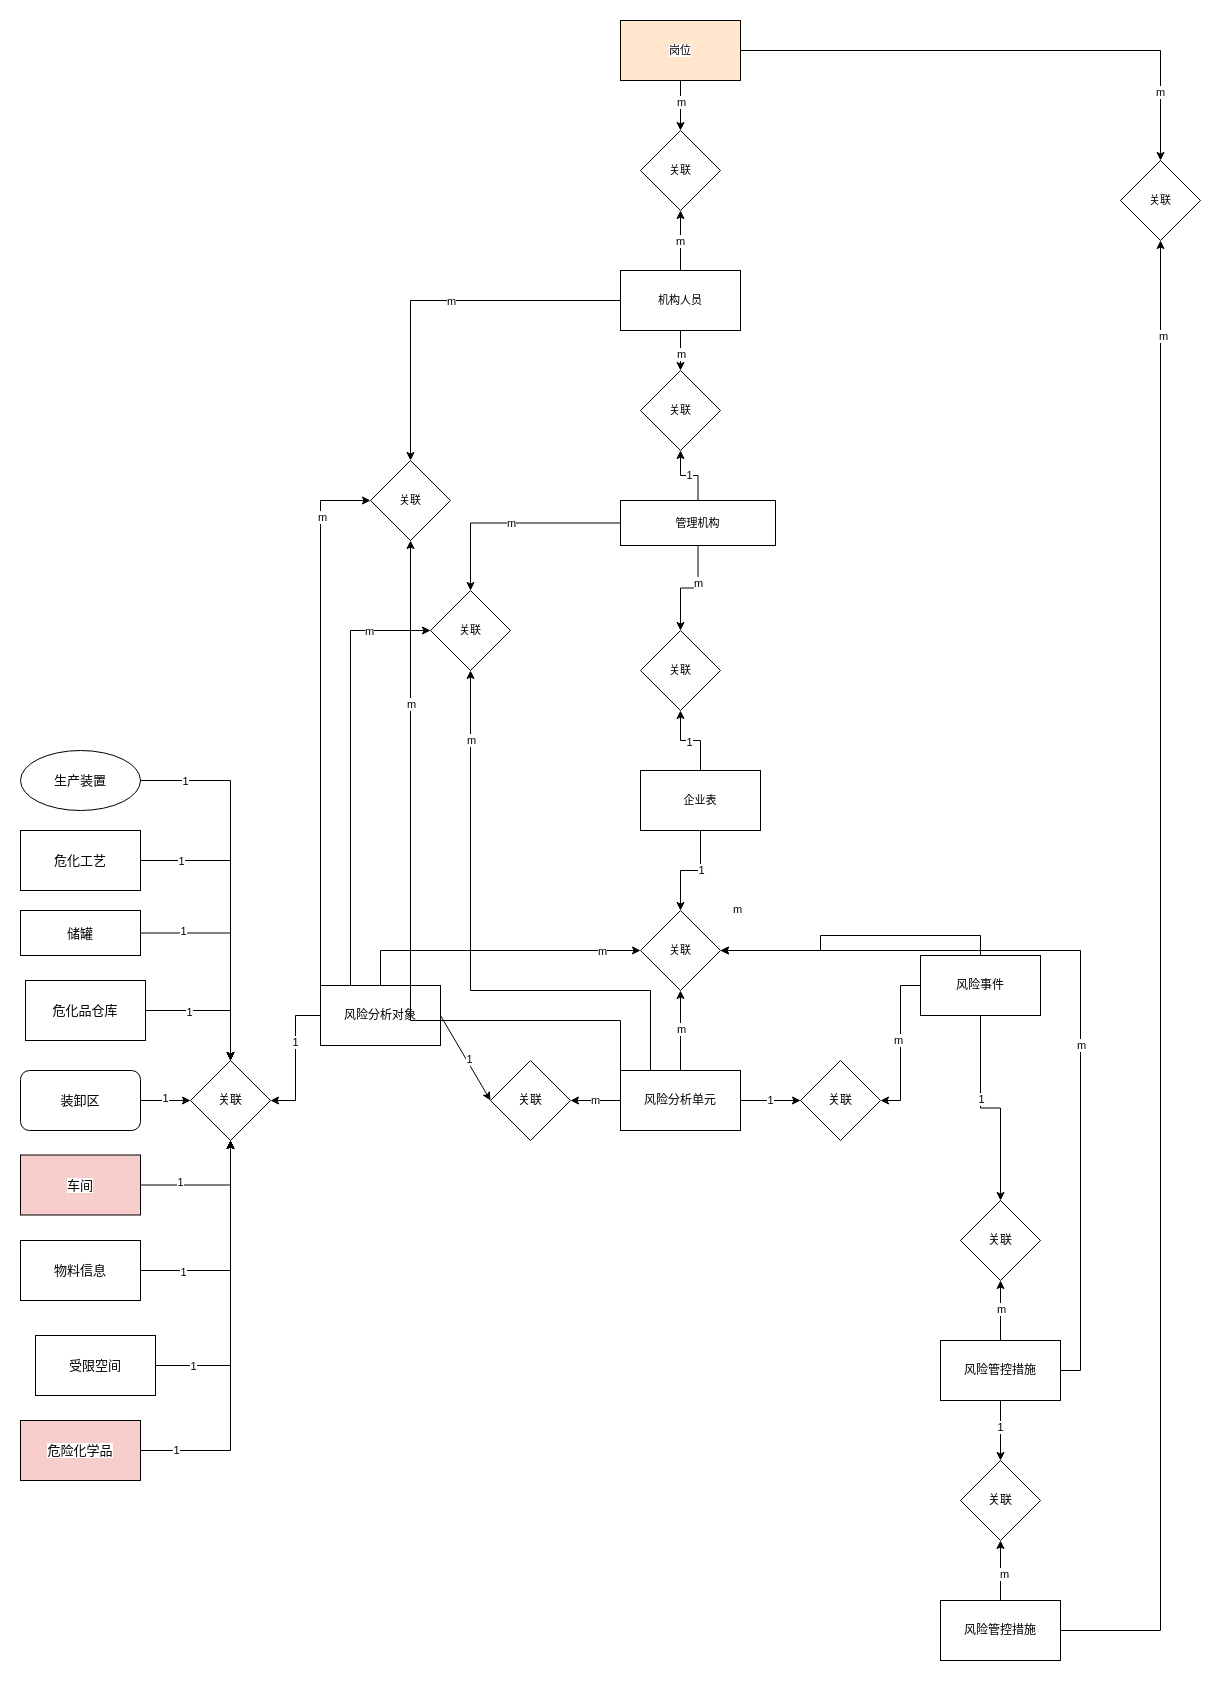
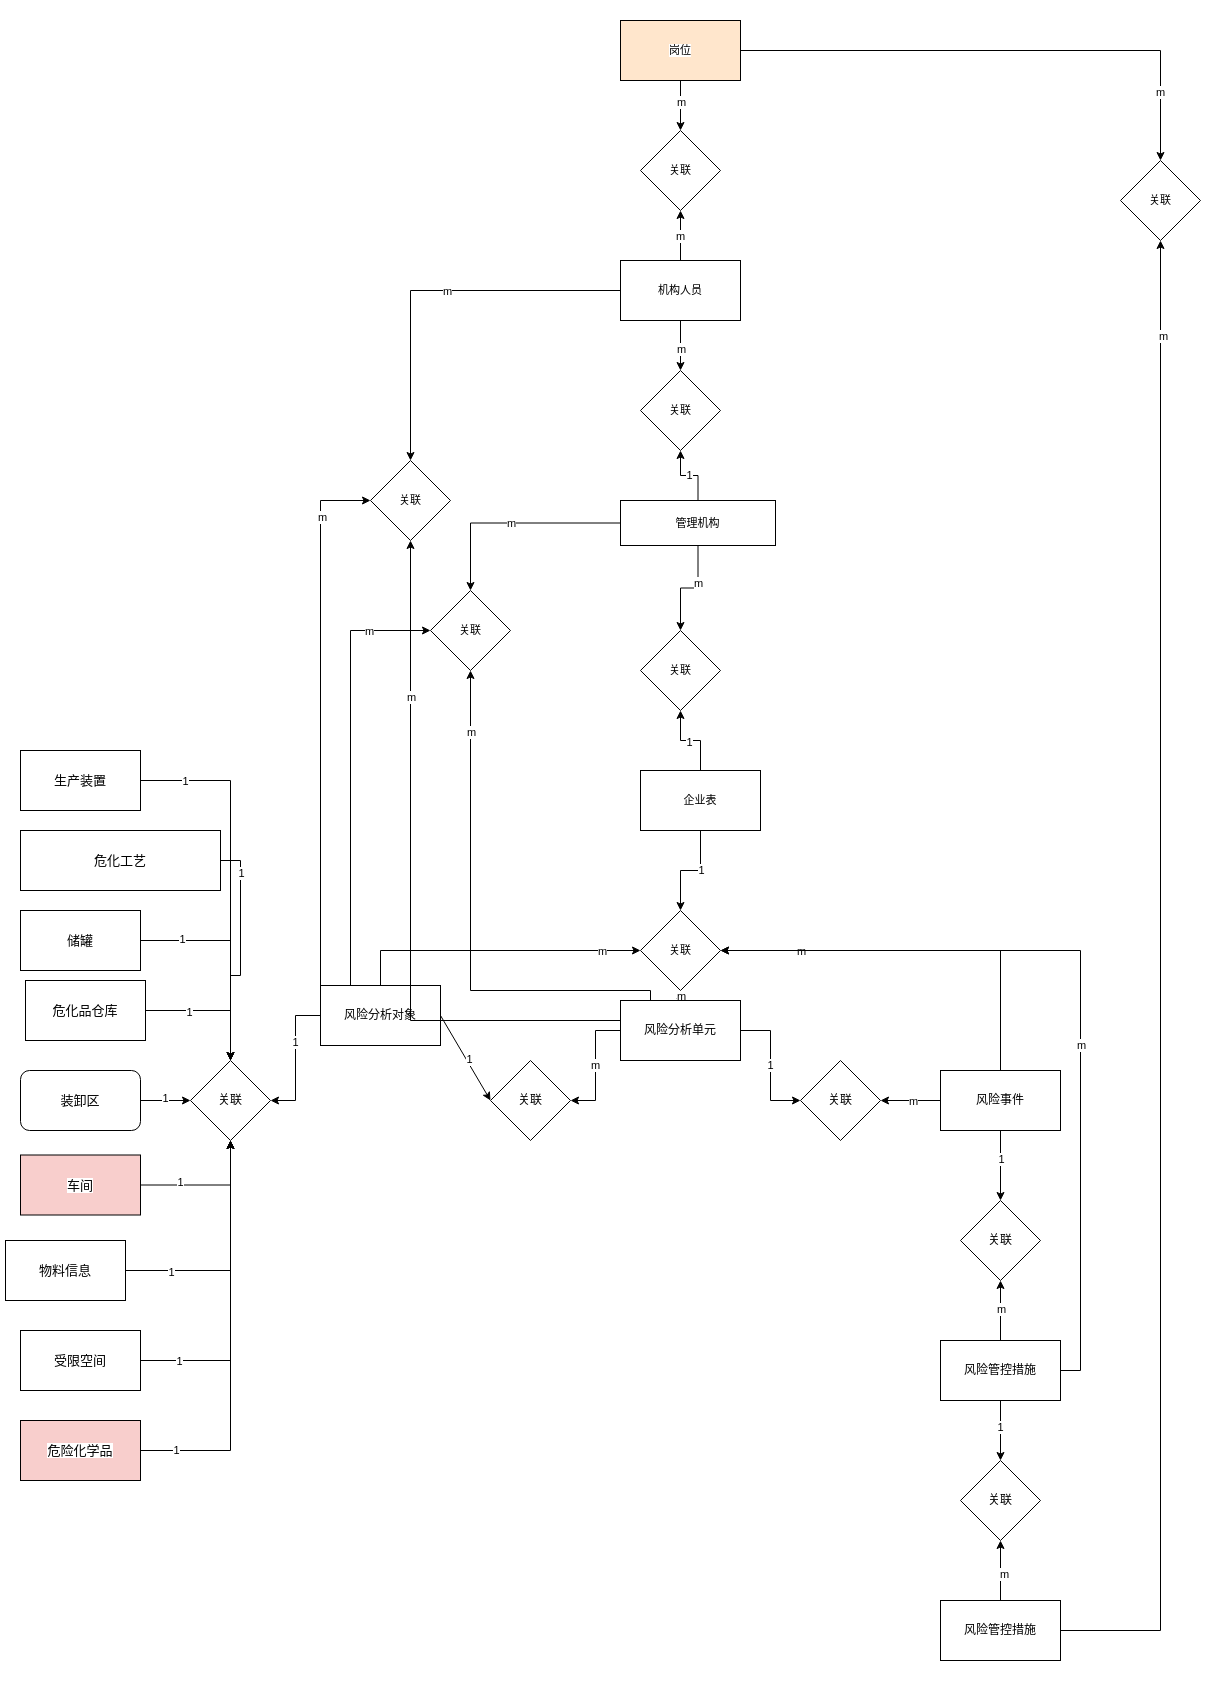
node "机构人员": moved (681, 301) -> (681, 291)
node "生产装置": shape ellipse -> rectangle
node "危化工艺": size 120x60 -> 200x60
node "储罐": size 120x45 -> 120x60
node "风险事件": moved (981, 986) -> (1001, 1101)
node "风险分析单元": moved (681, 1101) -> (681, 1031)
node "物料信息": moved (81, 1271) -> (66, 1271)
node "受限空间": moved (96, 1366) -> (81, 1361)
